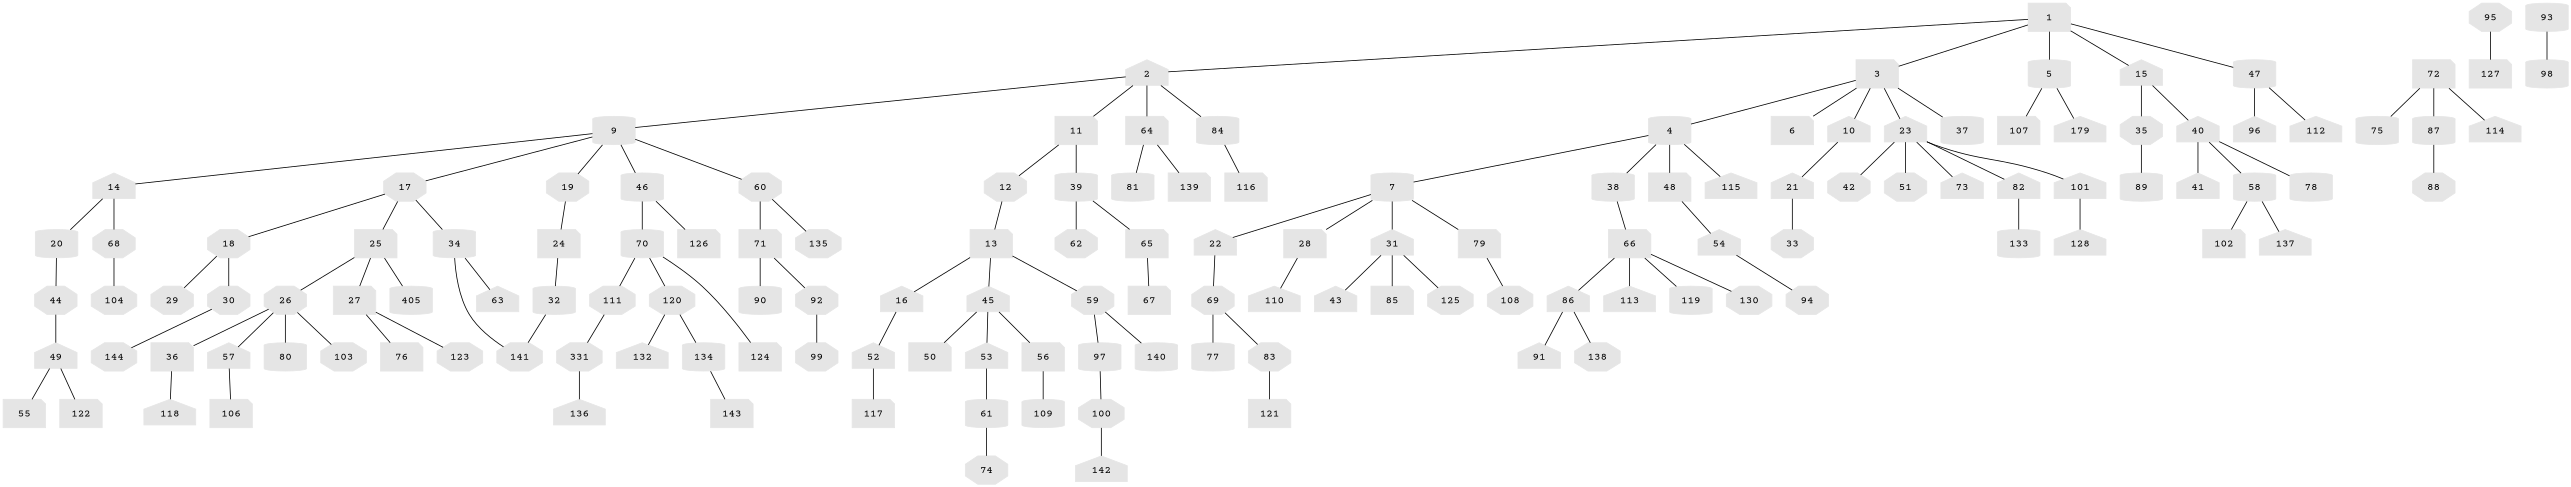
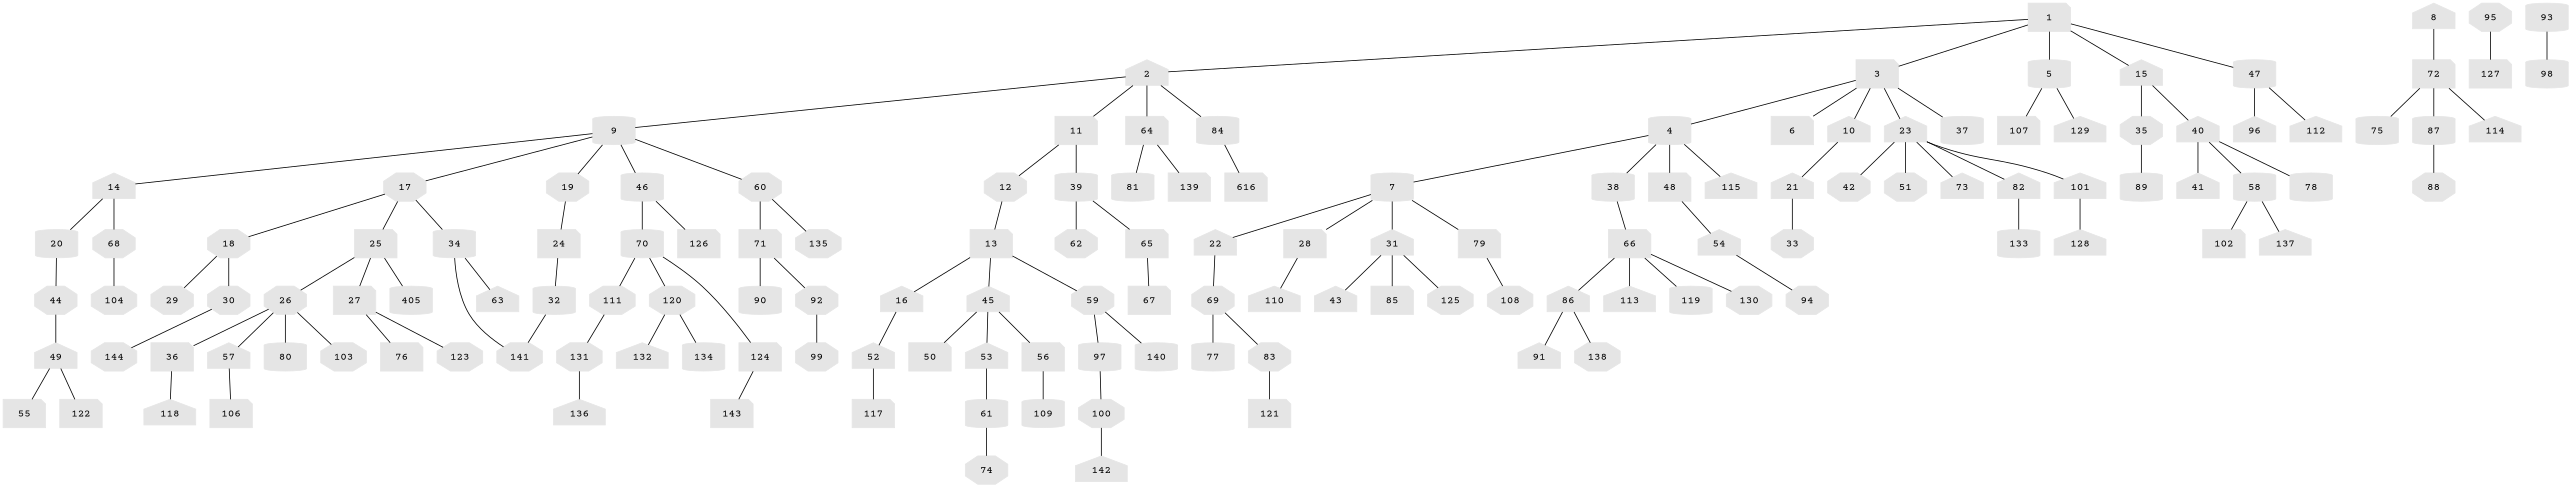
node "8": added
node "179": label "179" -> "129"
node "116": label "116" -> "616"
node "331": label "331" -> "131"
edge "134" -- "143": now "124" -- "143"
